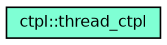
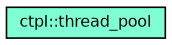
node "ctpl::thread_ctpl": label "ctpl::thread_ctpl" -> "ctpl::thread_pool"
